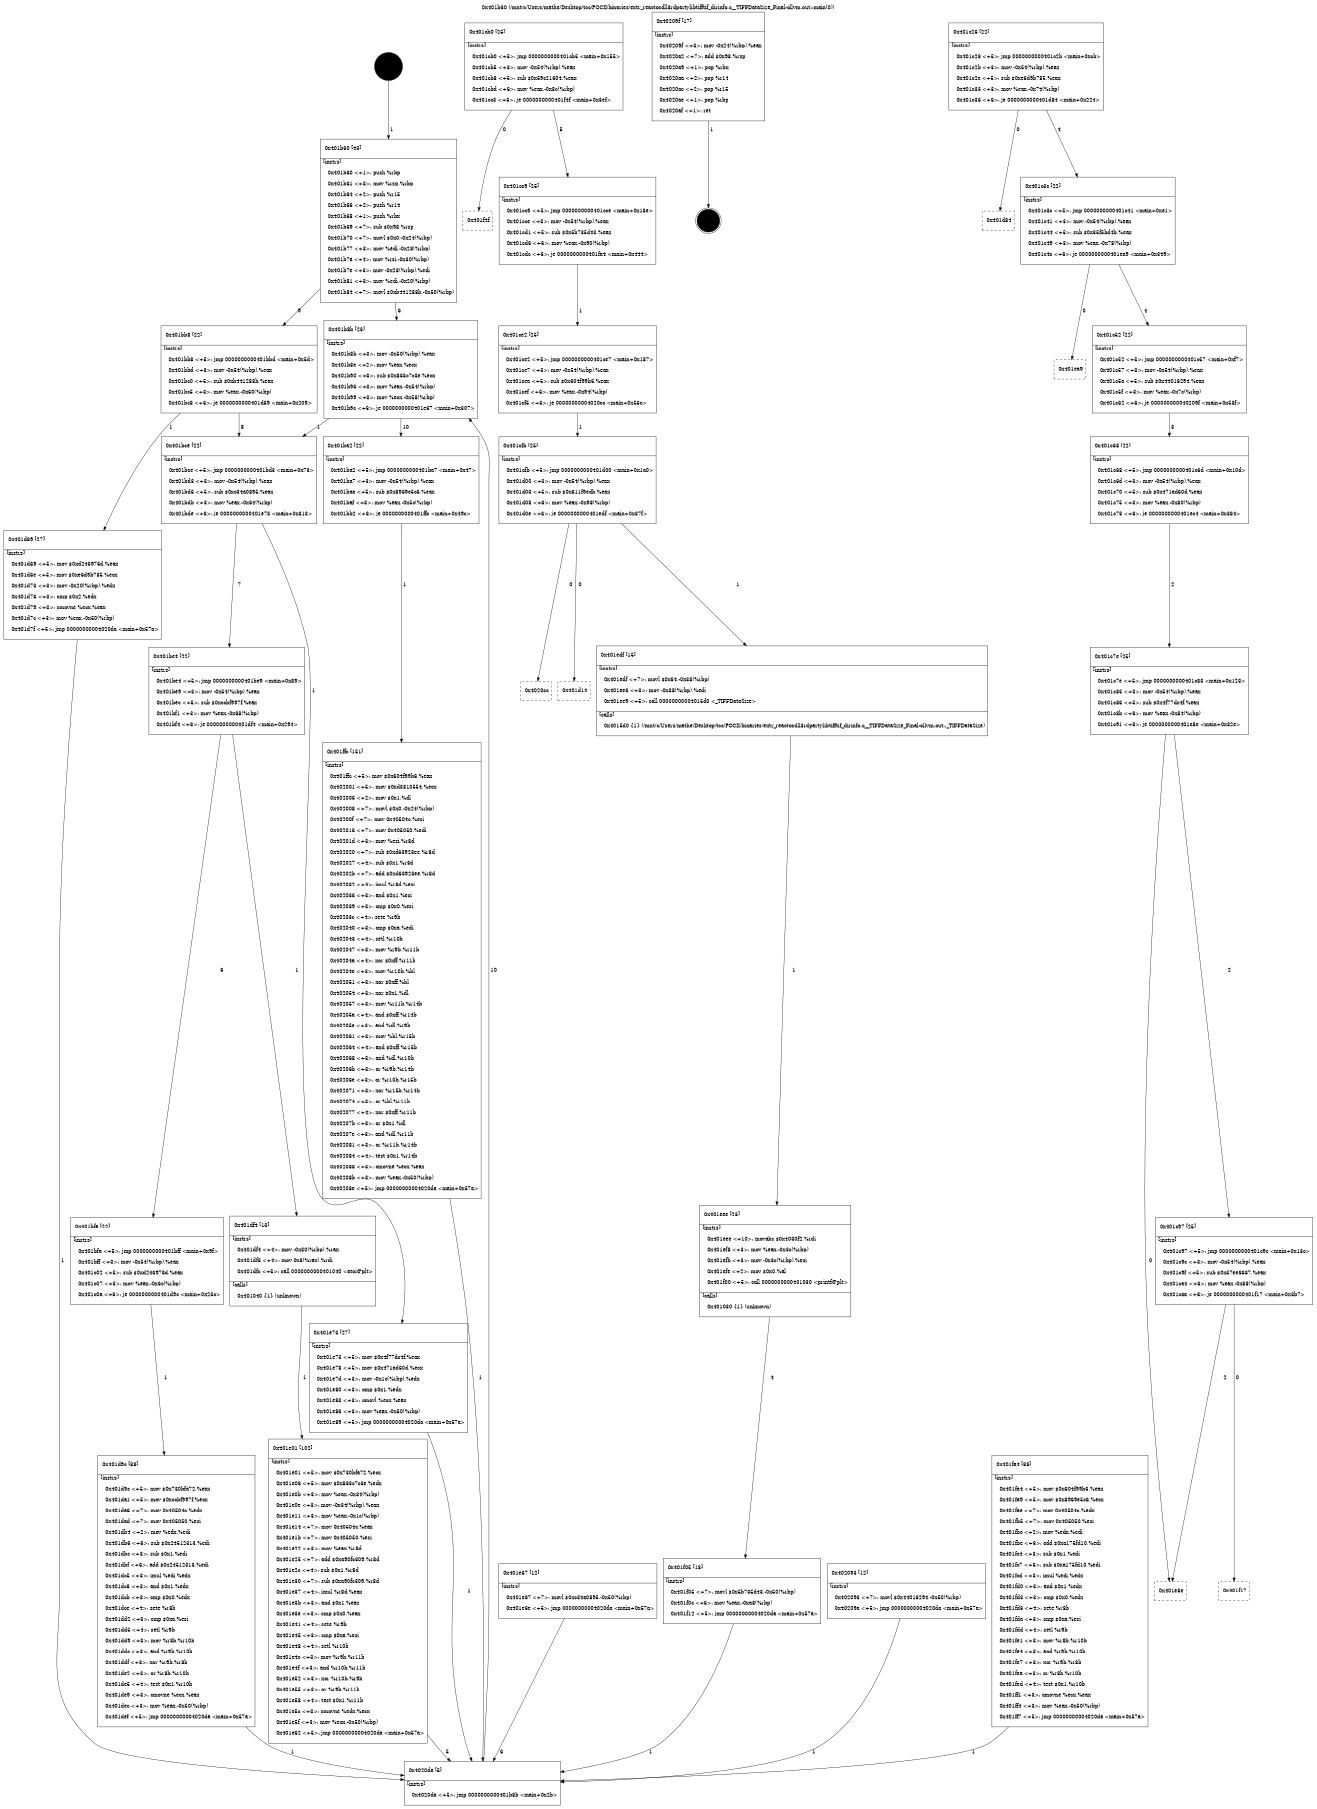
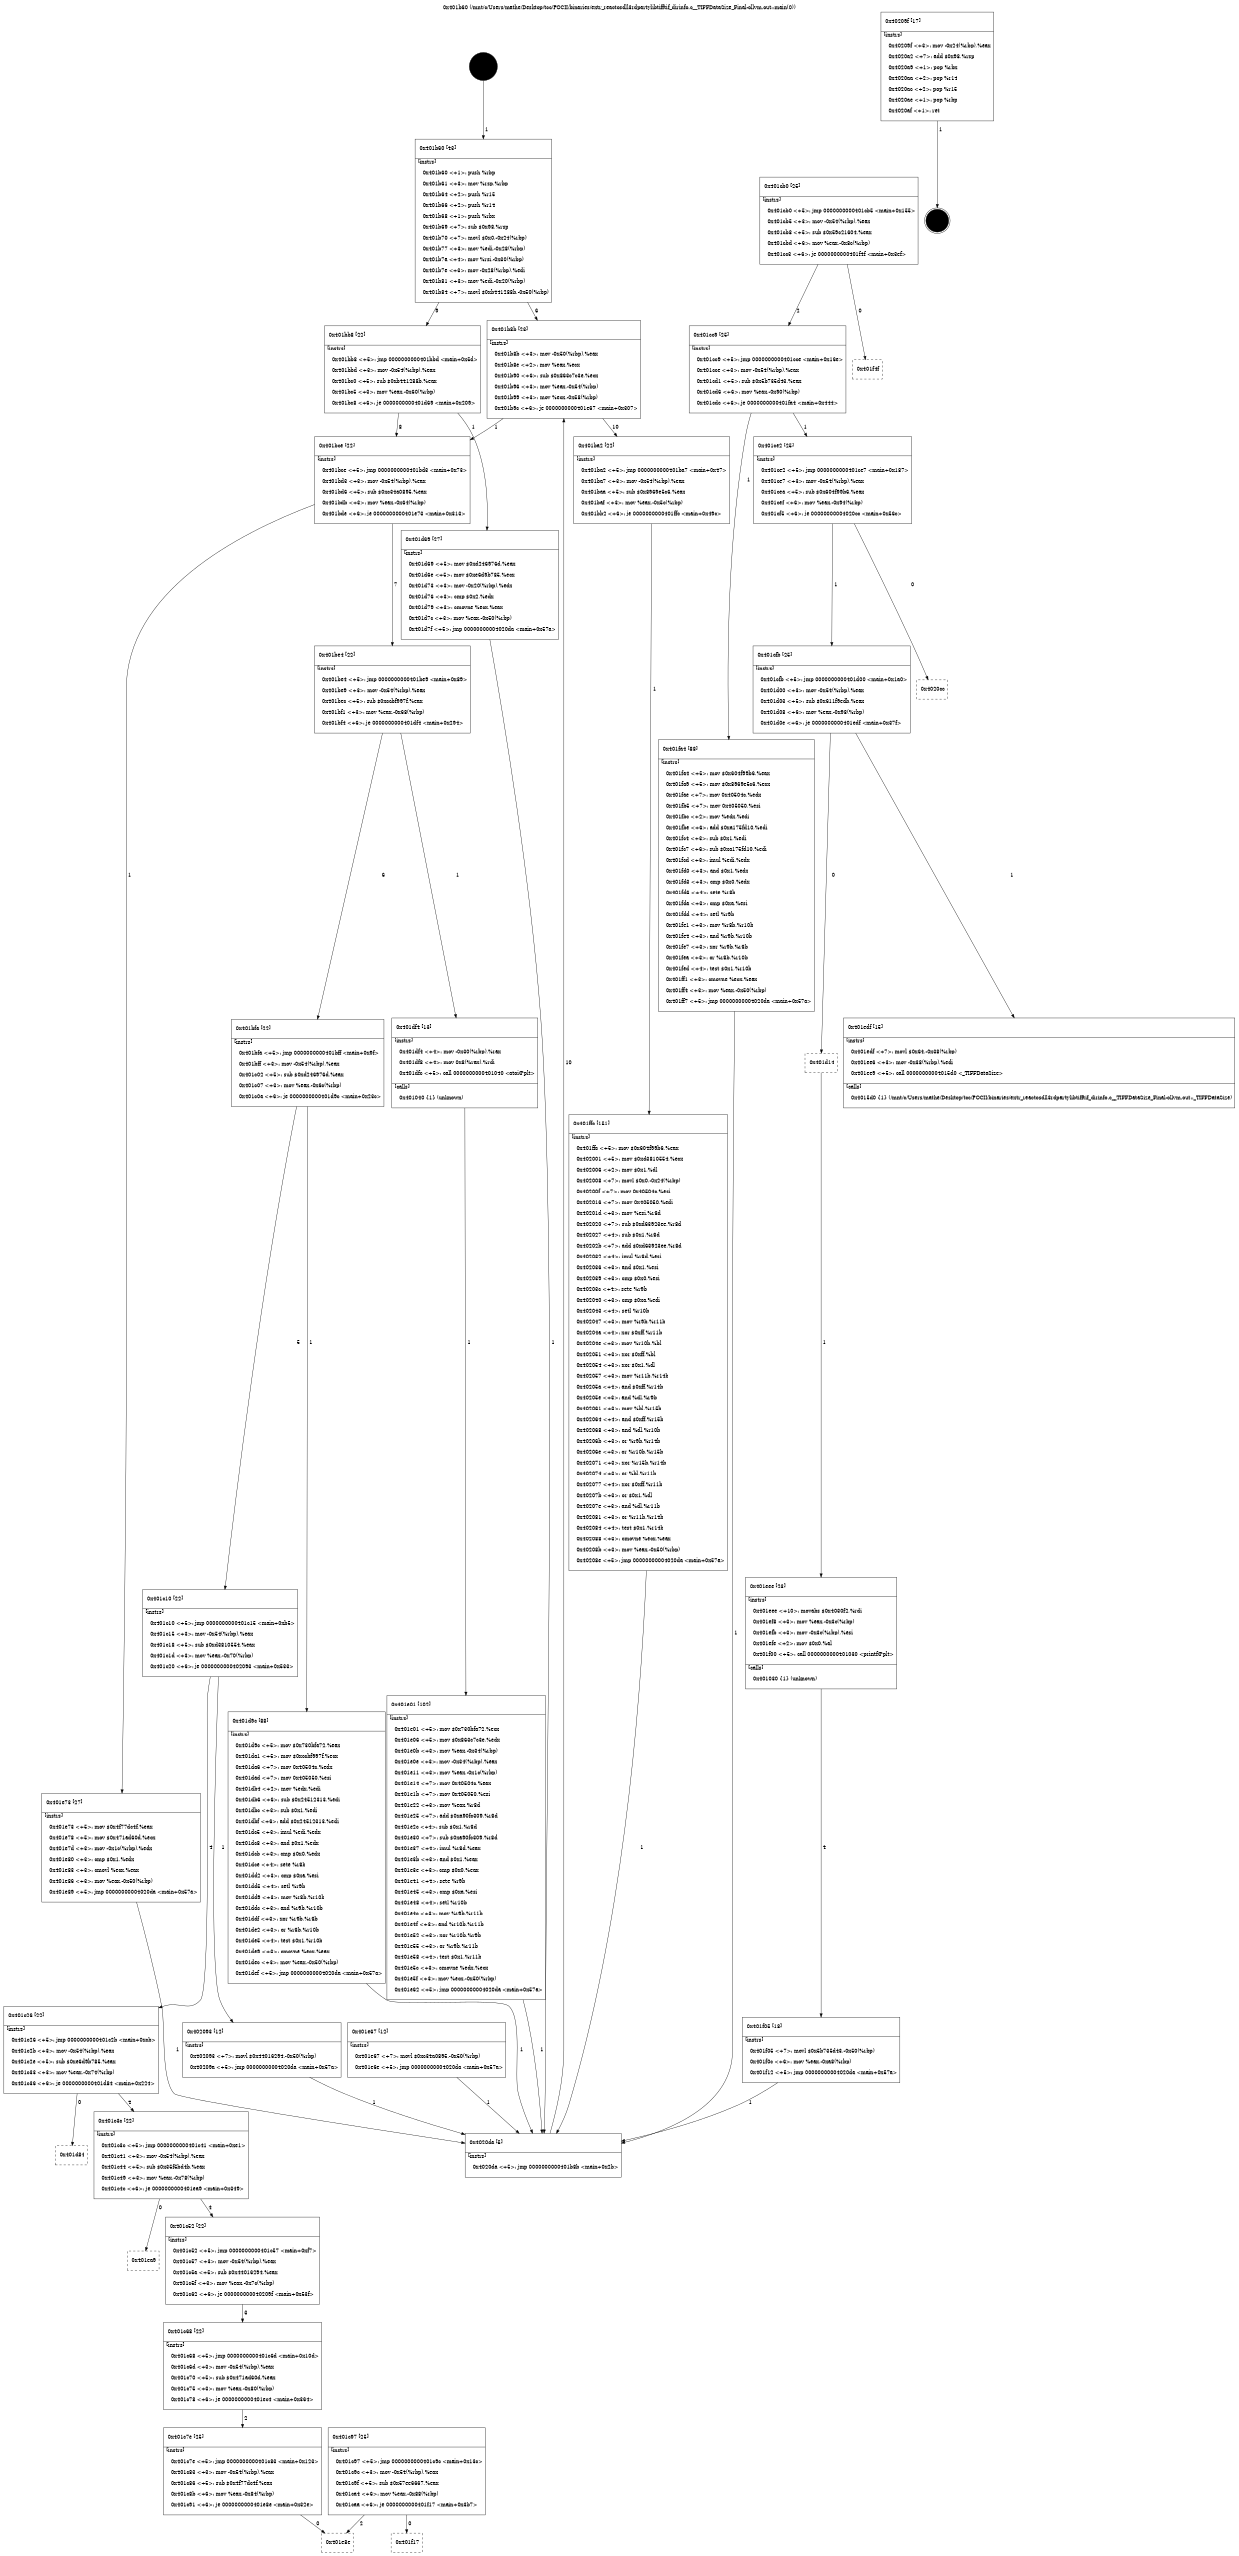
edge "0x401cb0 [25]" -> "0x401cc9 [25]": label " 5" -> " 2"
edge "0x401cc9 [25]" -> "0x401fa4 [88]": added, label "1"
edge "0x401cfb [25]" -> "0x4020cc": now "0x401ce2 [25]" -> "0x4020cc"
edge "0x401edf [15]" -> "0x401eee [23]": now "0x401d14" -> "0x401eee [23]"
edge "0x401c7e [25]" -> "0x401c97 [25]": removed, label "2"
node "0x401c10 [22]": added
edge "0x401e01 [102]" -> "0x4020da [5]": label " 5" -> " 1"
edge "0x401e67 [12]" -> "0x4020da [5]": label " 6" -> " 1"
